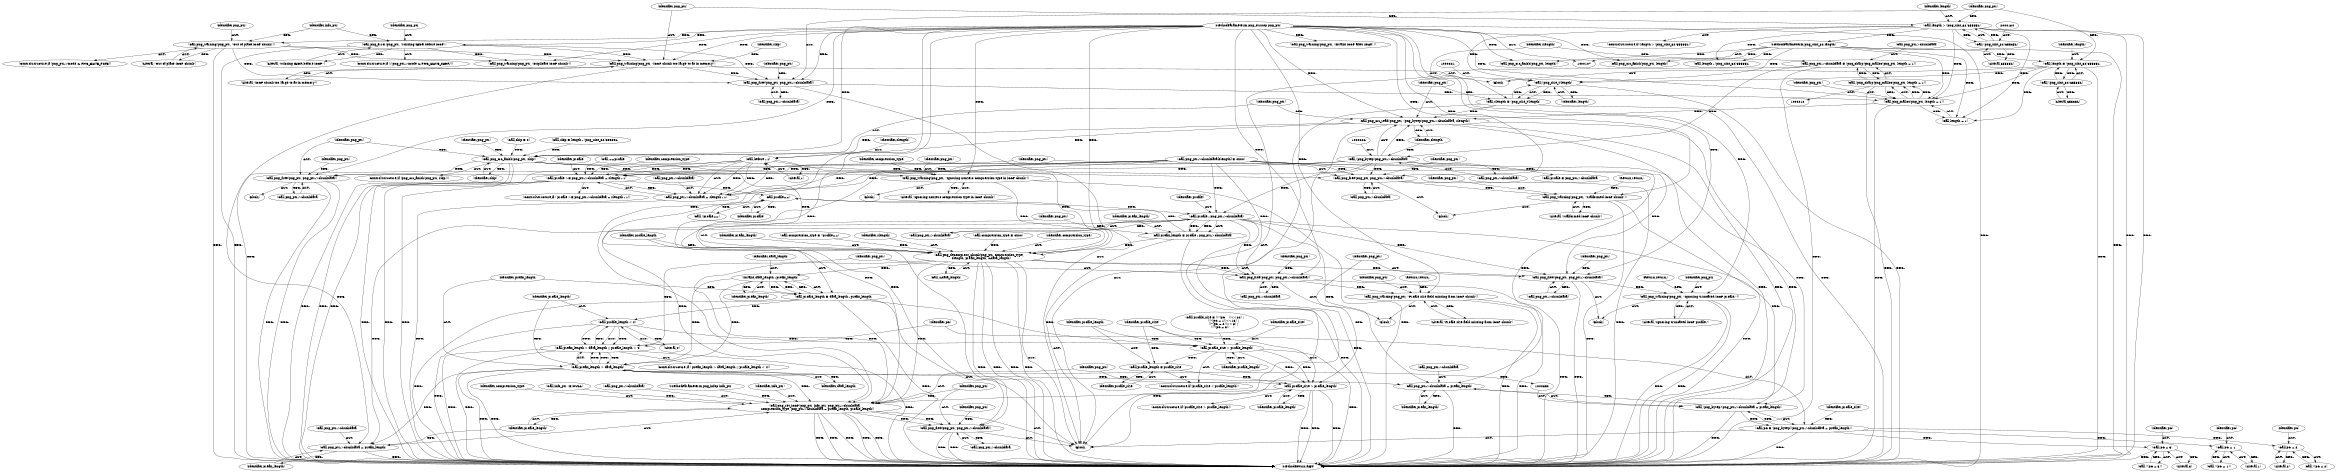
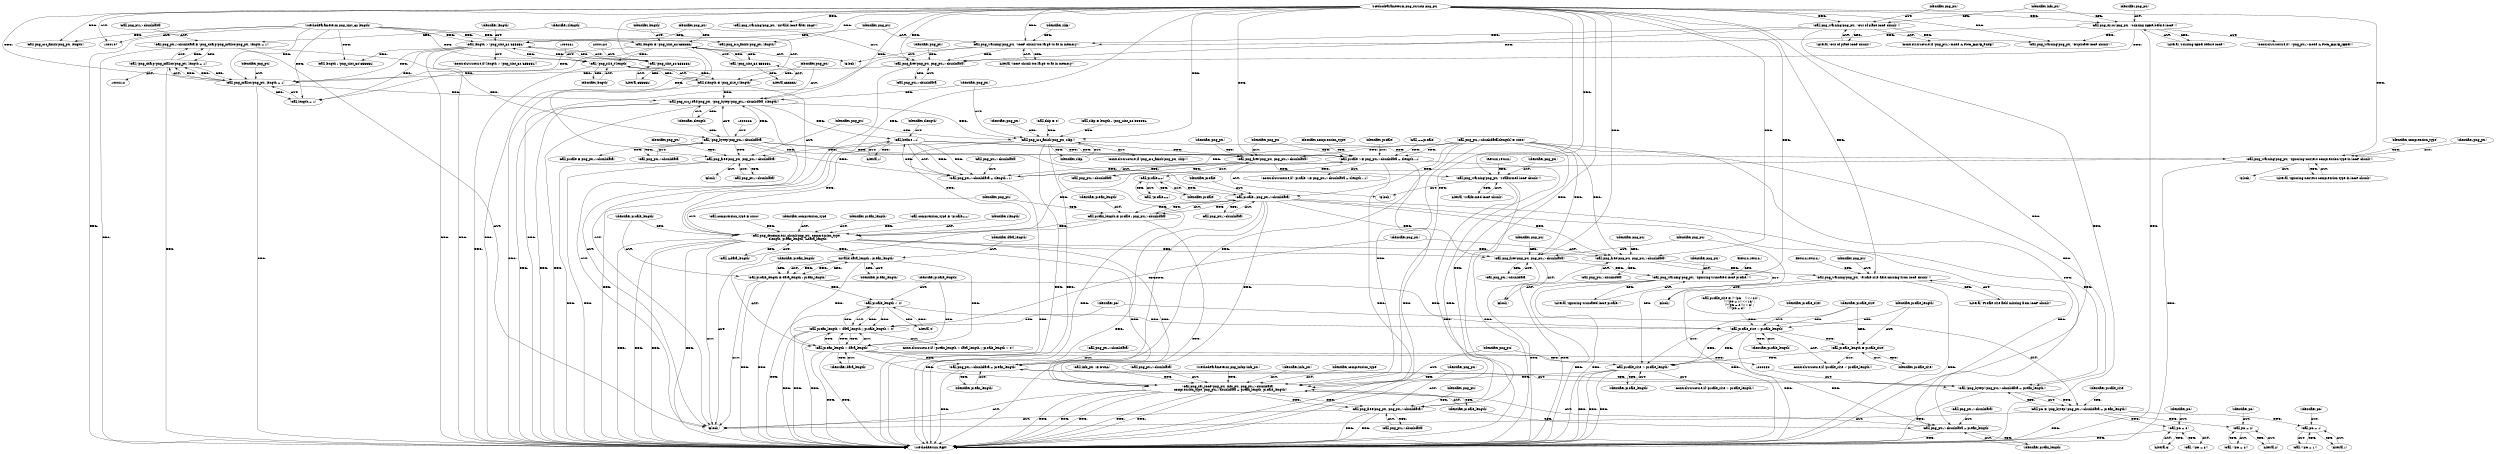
edge "(Call,length > (png_uint_32)65535L)" -> "(MethodParameterIn,png_uint_32 length)": reversed
edge "(Call,prefix_length = profile - png_ptr->chunkdata)" -> "(Call,profile++)": now "(Call,prefix_length = profile - png_ptr->chunkdata)" -> "(Call,profile - png_ptr->chunkdata)"
edge "(Literal,4)" -> "(Call,profile_length < 4)": label "AST: " -> "DDG: "
